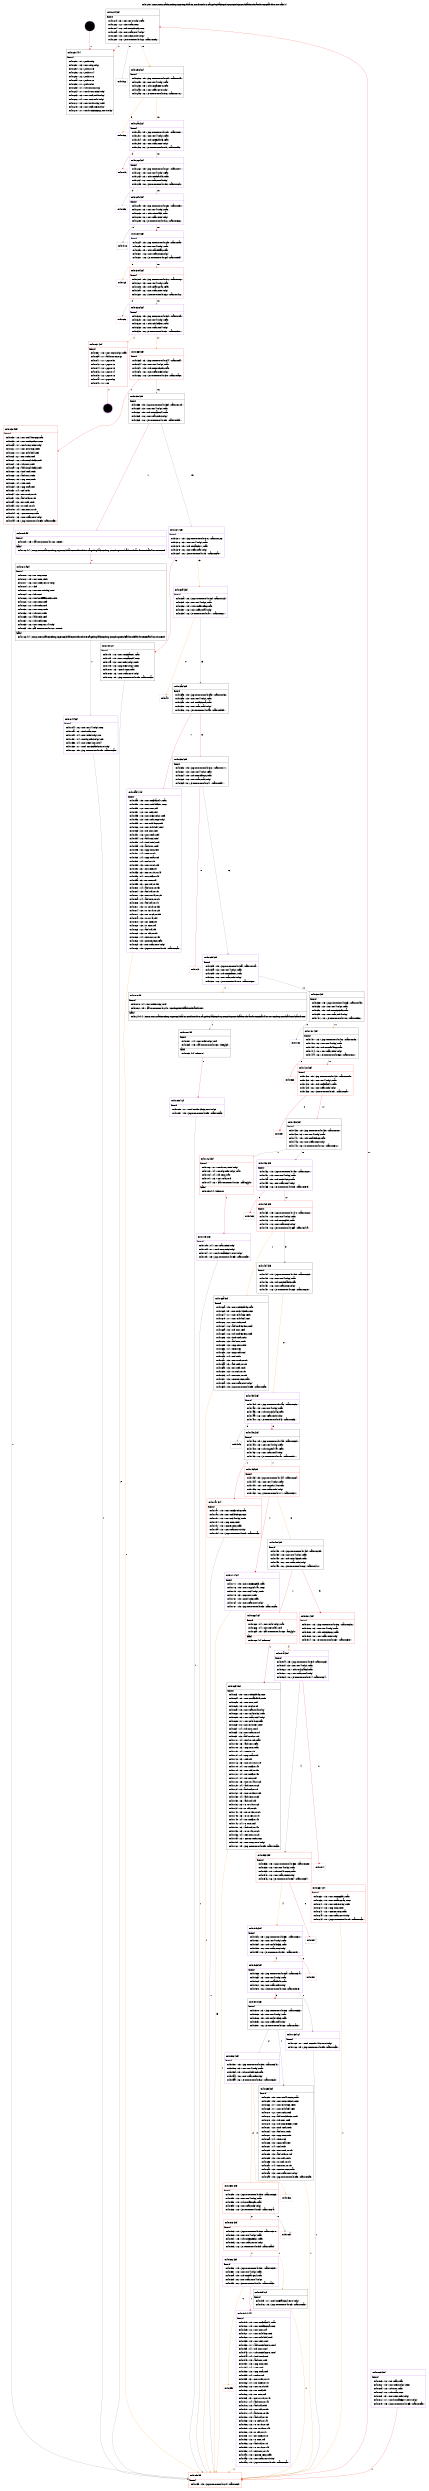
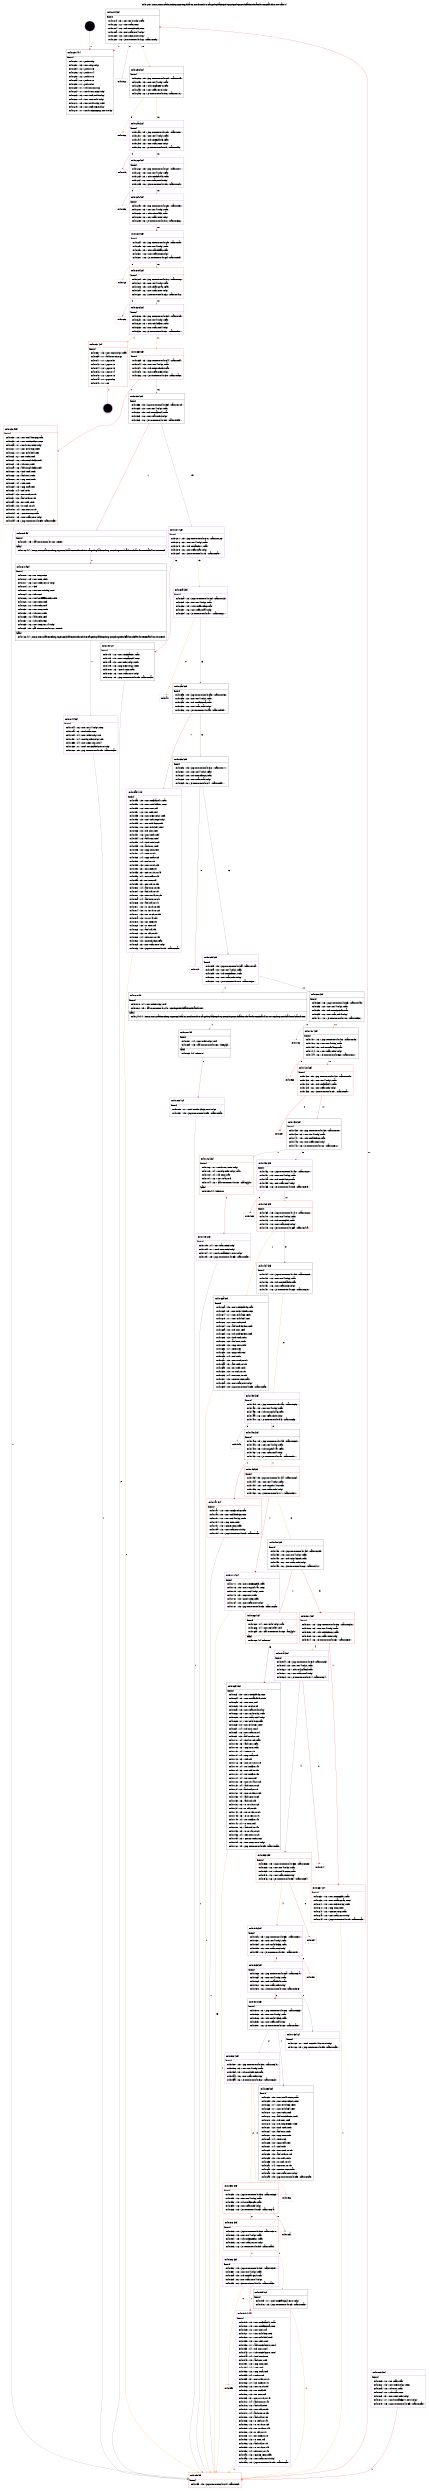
node "0x401b16": removed
edge "0x40149d [25]" -> "0x4014b6 [25]": arrowhead box -> odot
edge "0x4016c2 [13]" -> "0x4016cf [150]": label " 1" -> " 16"
edge "0x4016c2 [13]" -> "0x40151a [25]": now "0x401501 [25]" -> "0x40151a [25]"
edge "0x401501 [25]" -> "0x401637 [27]": added, label "1"
edge "0x401765 [12]" -> "0x401efe [5]": removed, label "1"
edge "0x401c58 [88]" -> "0x401efe [5]": removed, label "1"
